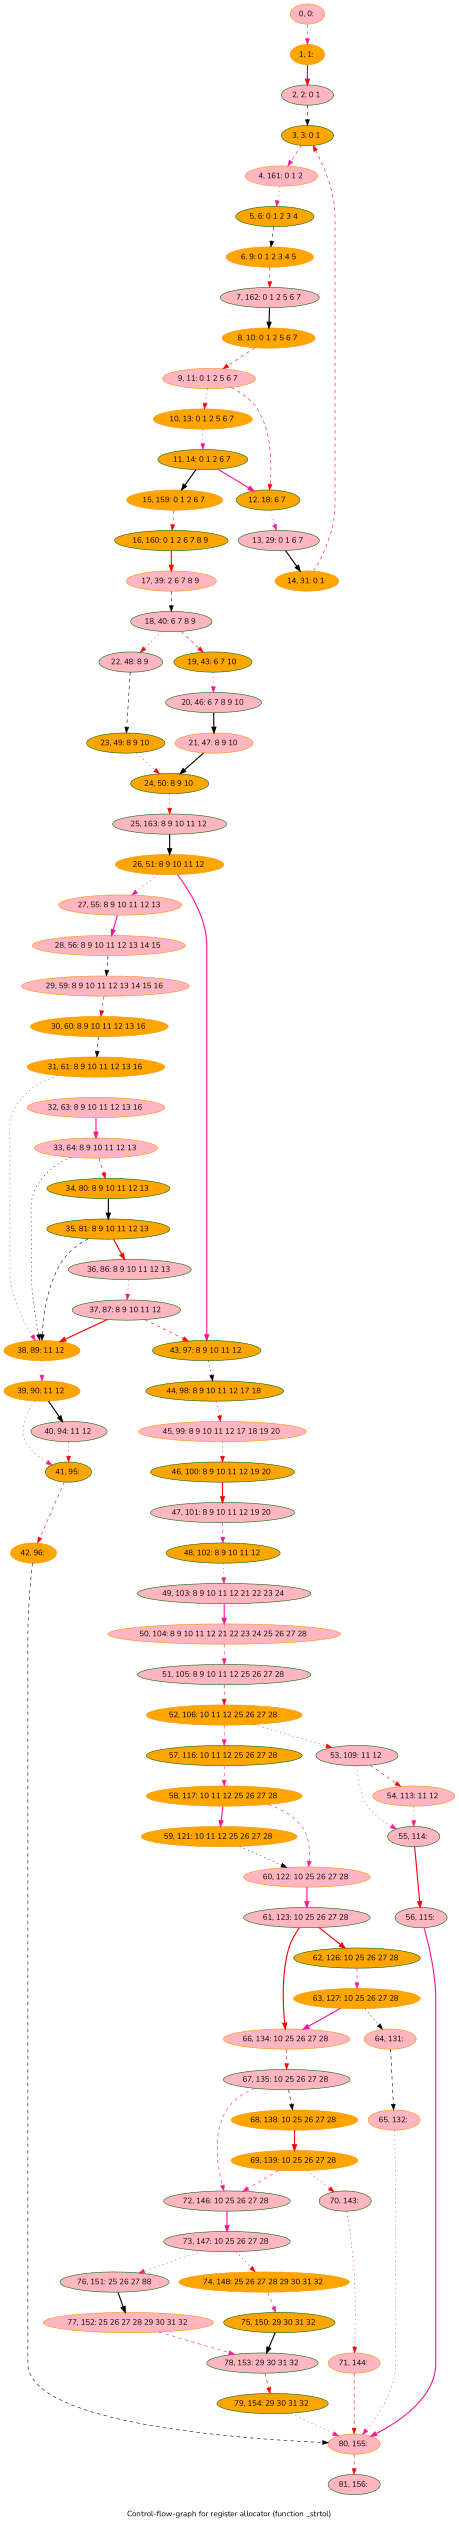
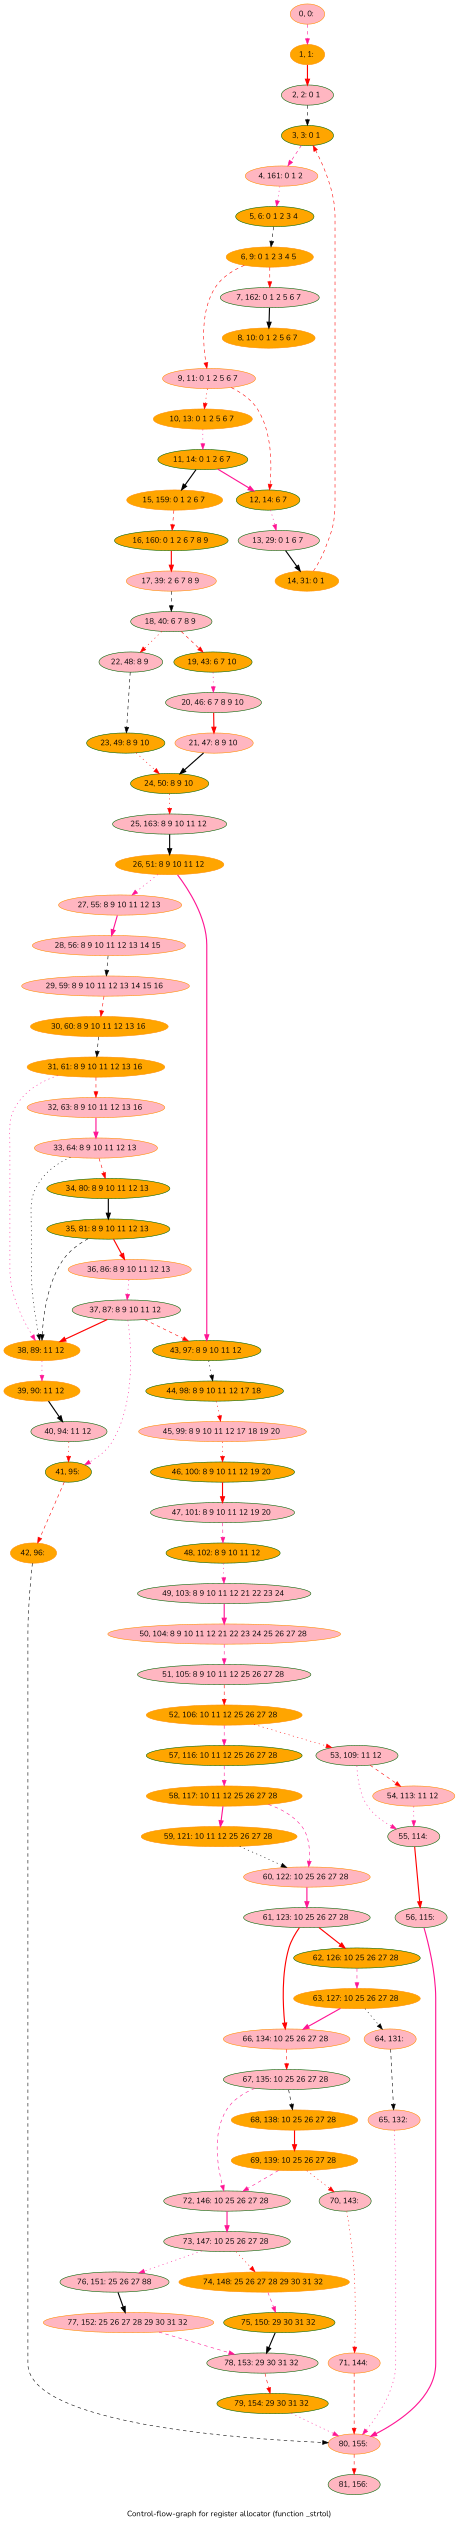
edge "8, 10: 0 1 2 5 6 7" -> "9, 11: 0 1 2 5 6 7": now "6, 9: 0 1 2 3 4 5" -> "9, 11: 0 1 2 5 6 7"
node "12, 18: 6 7": label "12, 18: 6 7" -> "12, 14: 6 7"
edge "20, 46: 6 7 8 9 10" -> "21, 47: 8 9 10": color black -> red
edge "31, 61: 8 9 10 11 12 13 16" -> "32, 63: 8 9 10 11 12 13 16": added
node "36, 86: 8 9 10 11 12 13": color darkgreen -> darkorange
edge "39, 90: 11 12" -> "41, 95:": now "37, 87: 8 9 10 11 12" -> "41, 95:"
